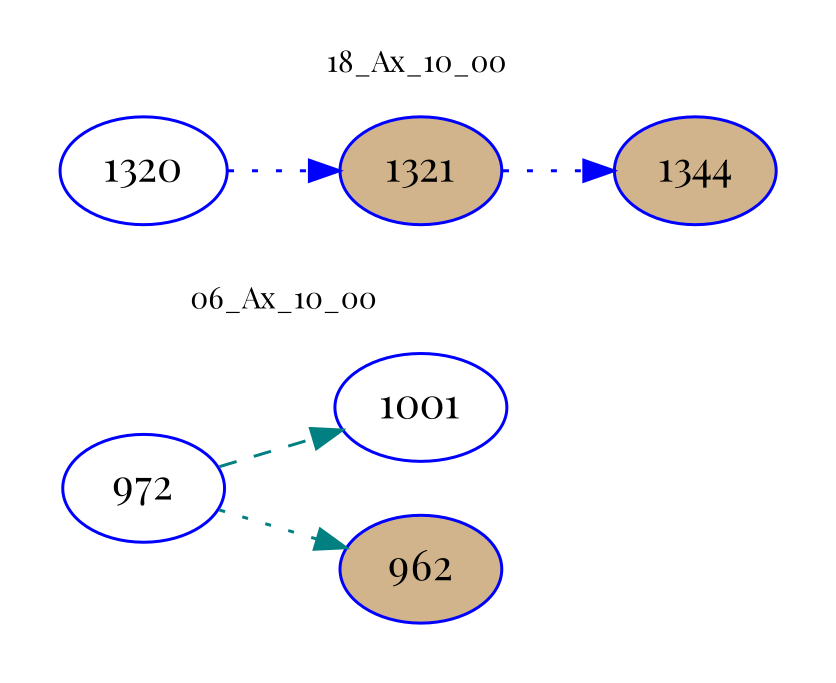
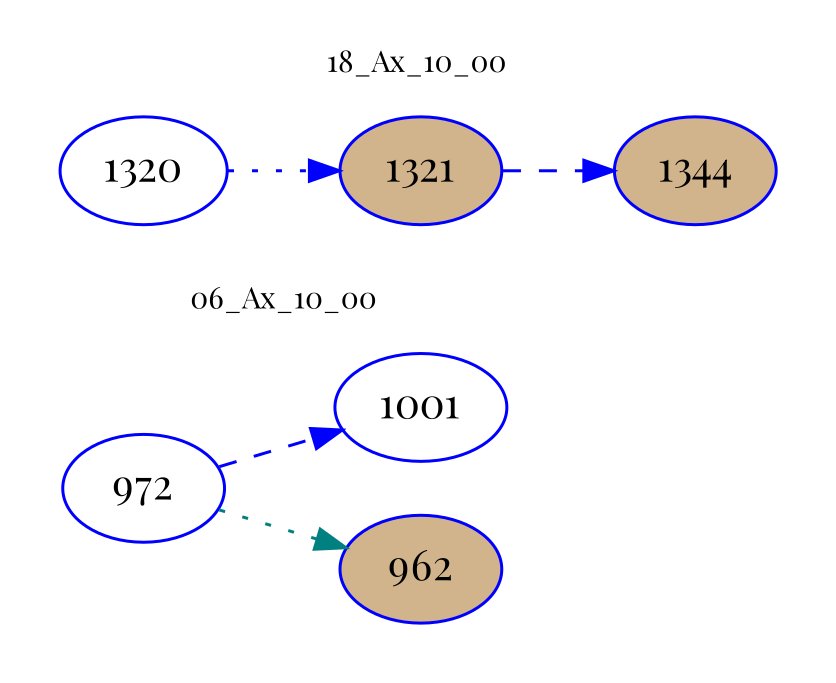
edge "1321" -> "1344": style dotted -> dashed
edge "972" -> "1001": color teal -> blue
